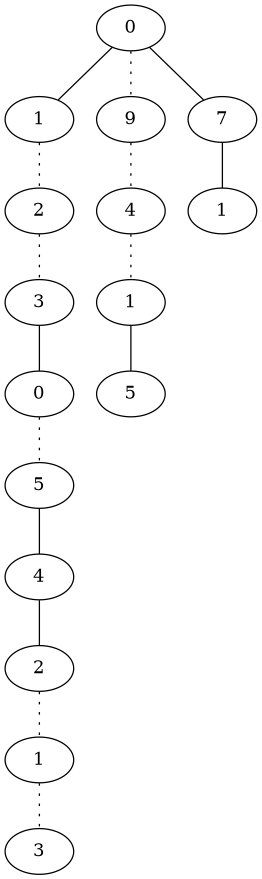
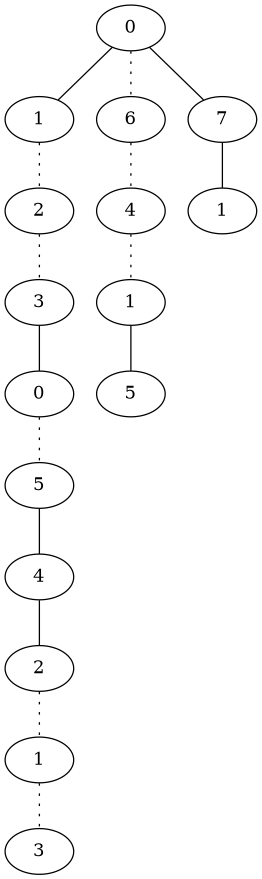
node "9": label "9" -> "6"
